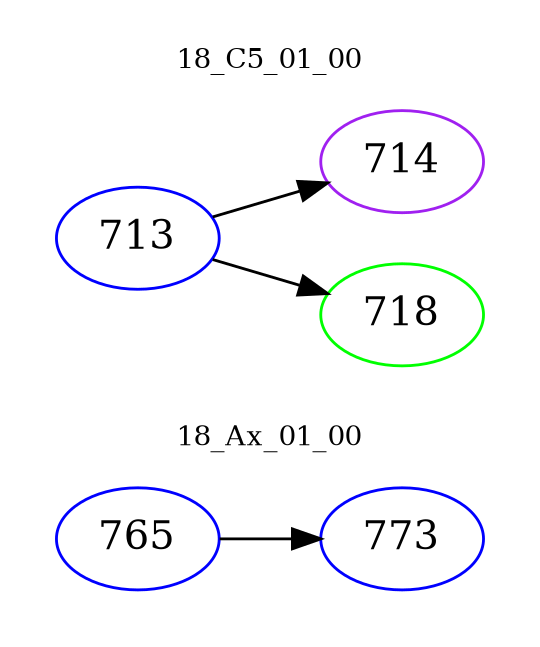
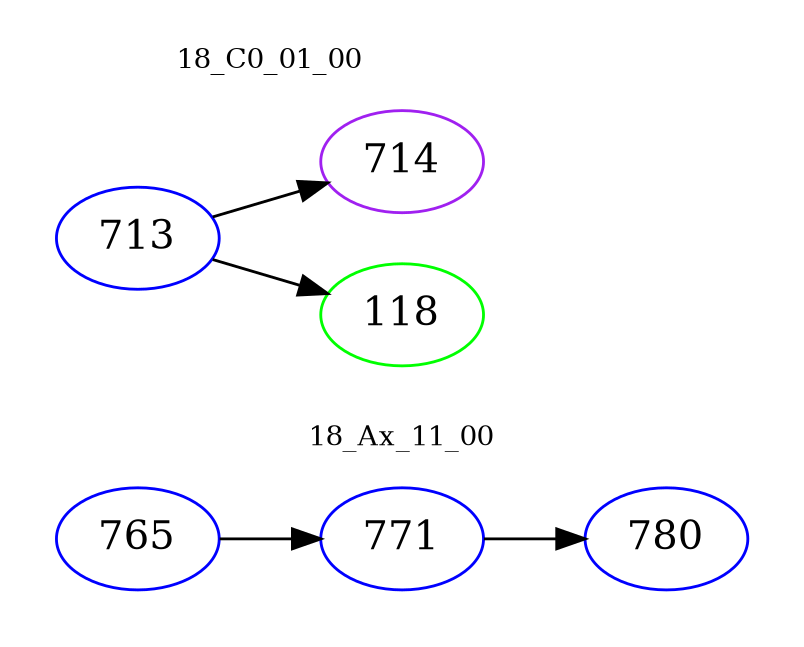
cluster "18_C5_01_00": label "18_C5_01_00" -> "18_C0_01_00"
node "718": label "718" -> "118"
cluster "18_Ax_01_00": label "18_Ax_01_00" -> "18_Ax_11_00"
node "773": label "773" -> "771"
node "780": added
